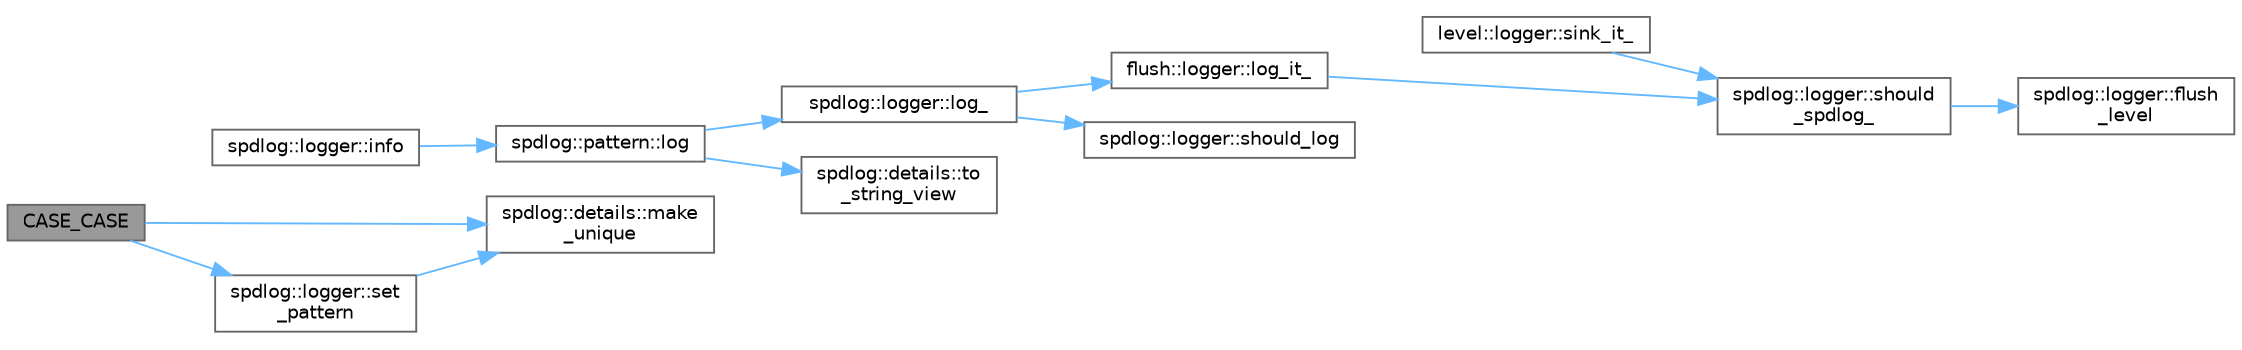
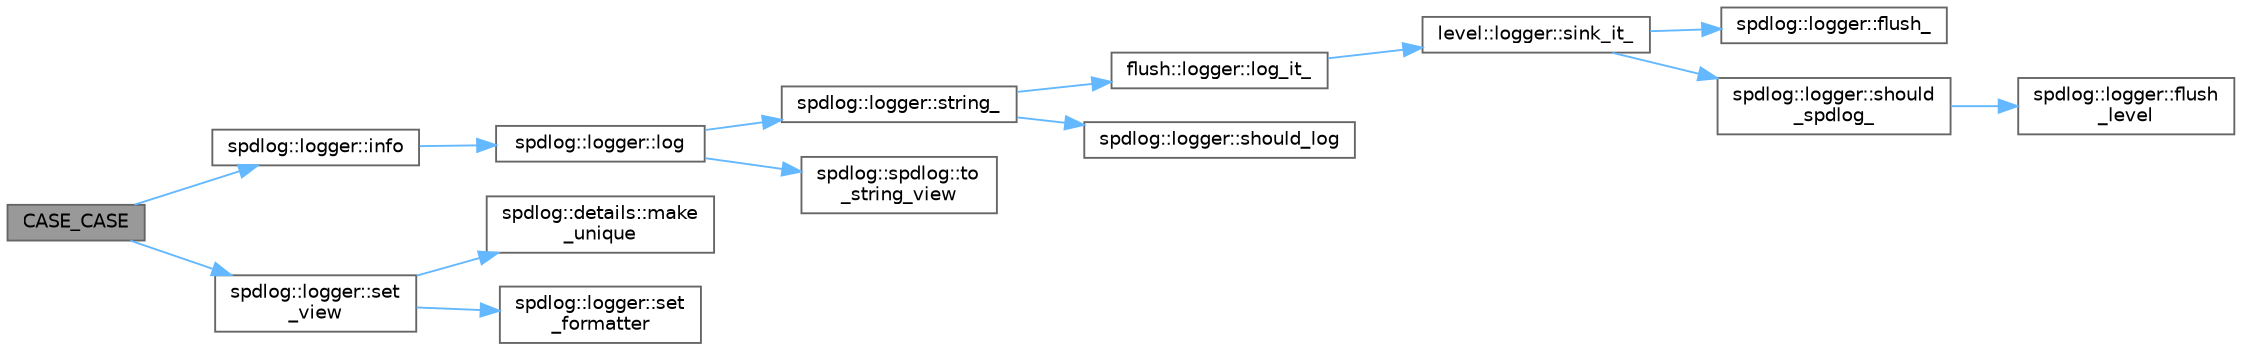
node "spdlog::logger::flush_": added
edge "flush::logger::log_it_" -> "spdlog::logger::should _spdlog_": now "flush::logger::log_it_" -> "level::logger::sink_it_"
node "spdlog::logger::log_": label "spdlog::logger::log_" -> "spdlog::logger::string_"
node "spdlog::pattern::log": label "spdlog::pattern::log" -> "spdlog::logger::log"
node "spdlog::details::to _string_view": label "spdlog::details::to _string_view" -> "spdlog::spdlog::to _string_view"
edge "CASE_CASE" -> "spdlog::details::make _unique": now "CASE_CASE" -> "spdlog::logger::info"
node "spdlog::logger::set _pattern": label "spdlog::logger::set _pattern" -> "spdlog::logger::set _view"
node "spdlog::logger::set _formatter": added
